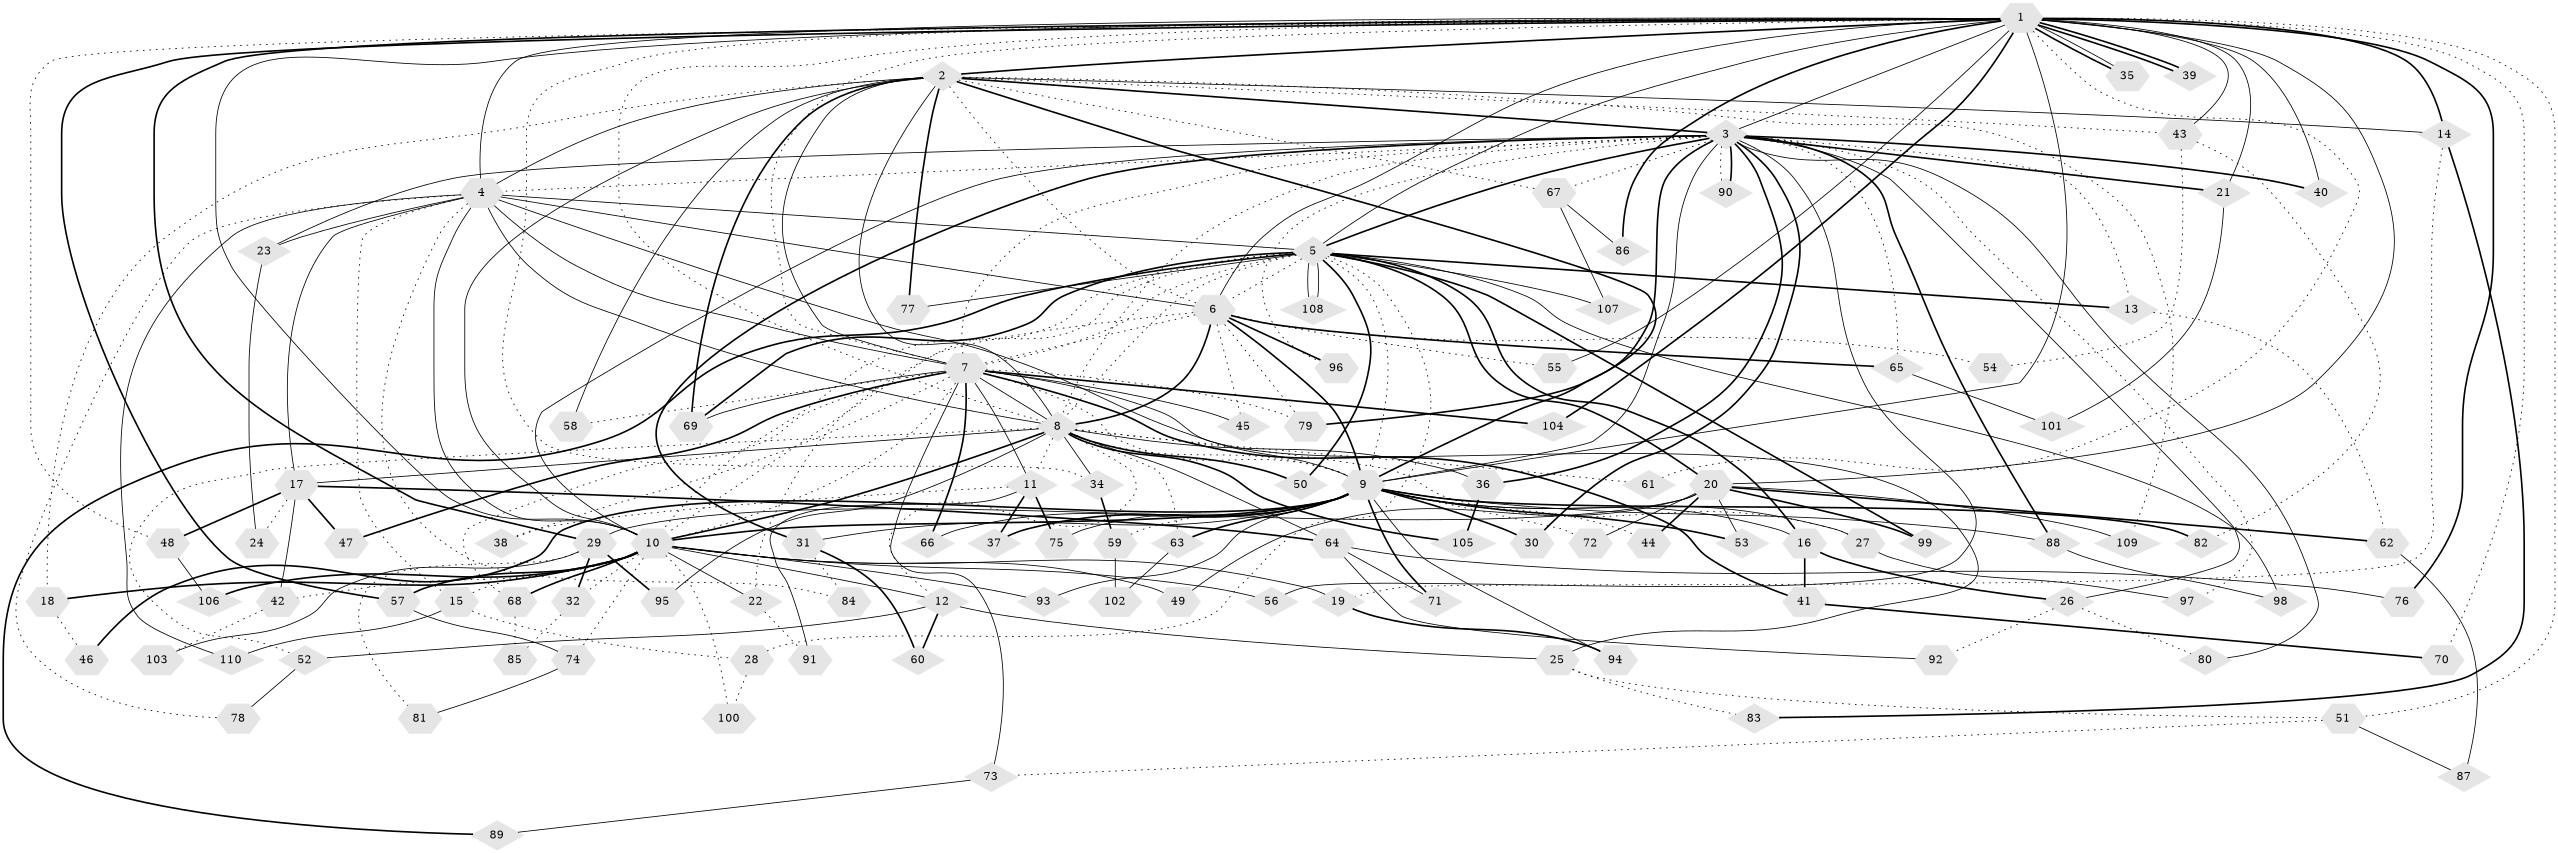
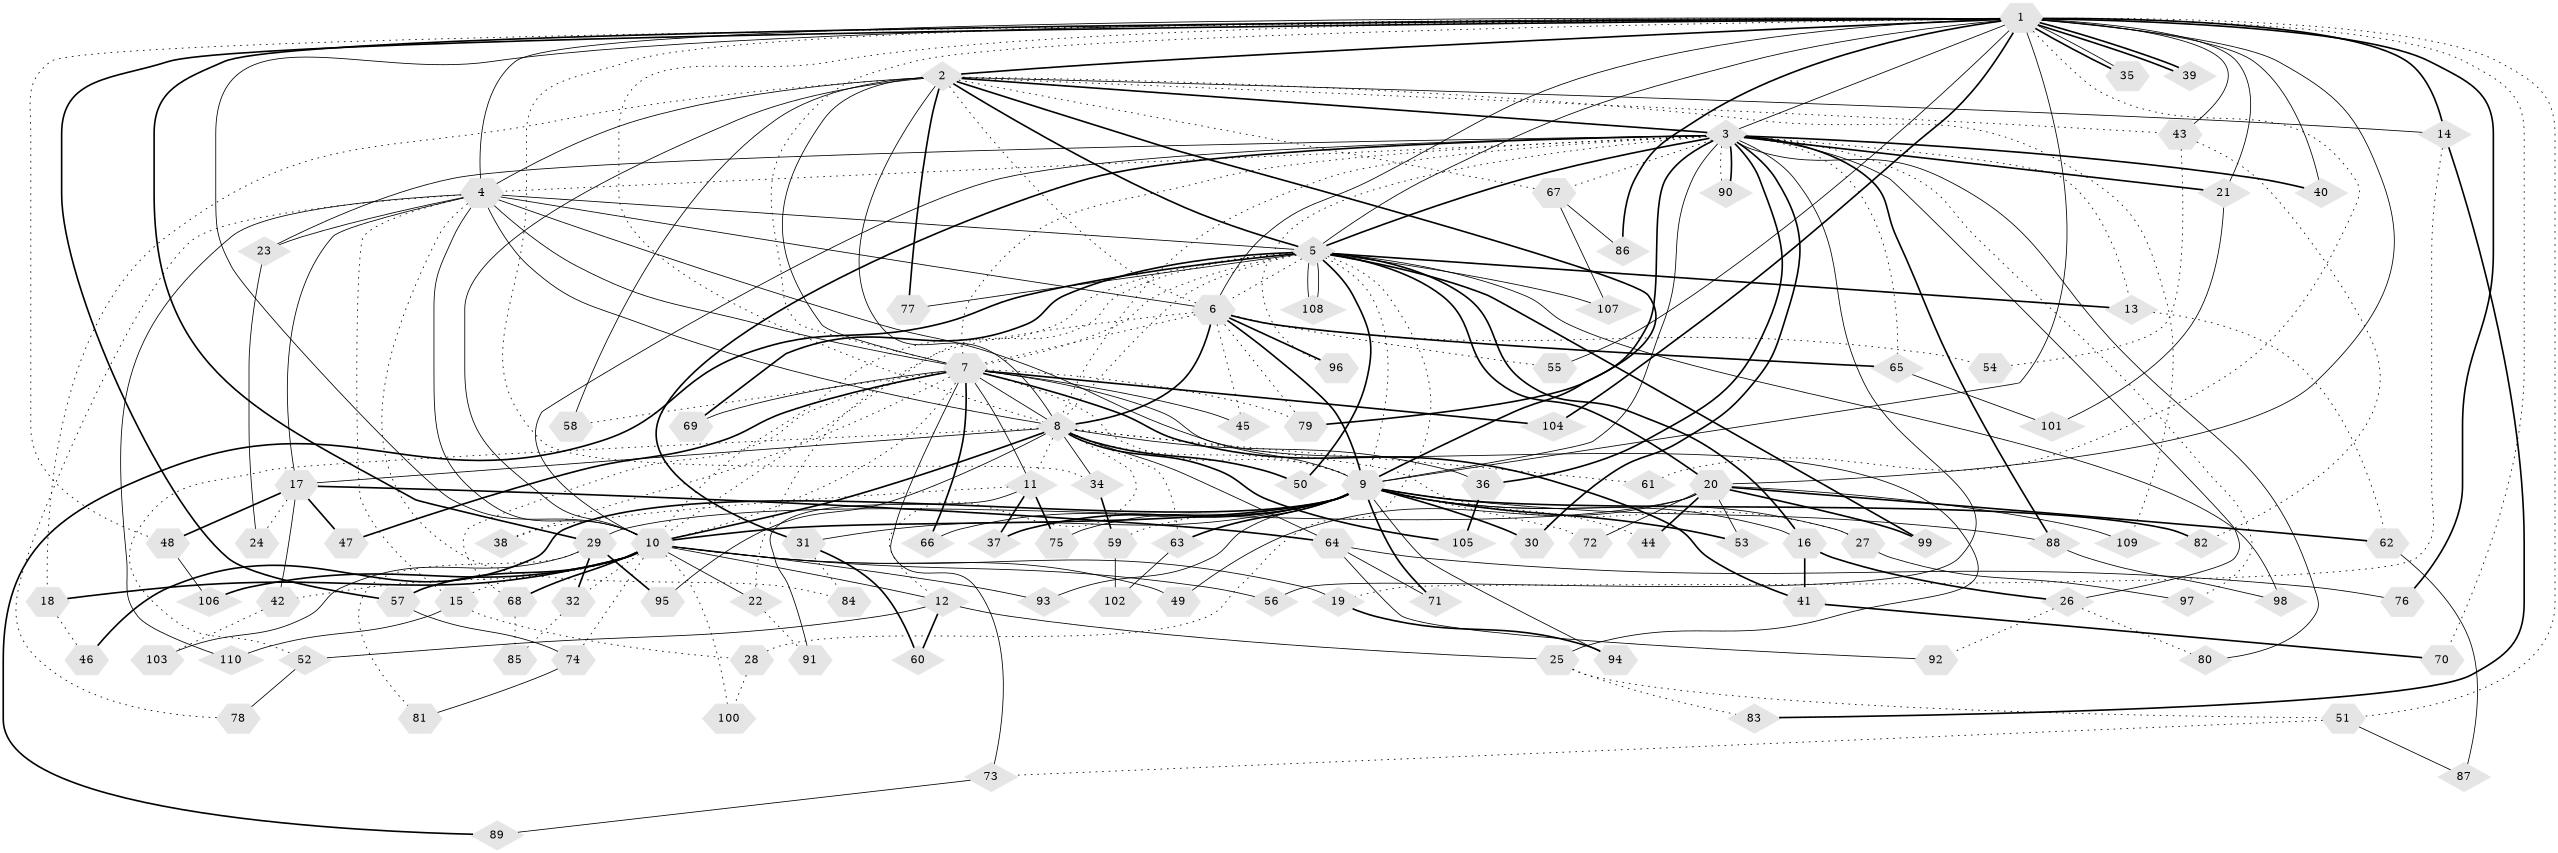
edge "2" -- "69": now "2" -- "5"
